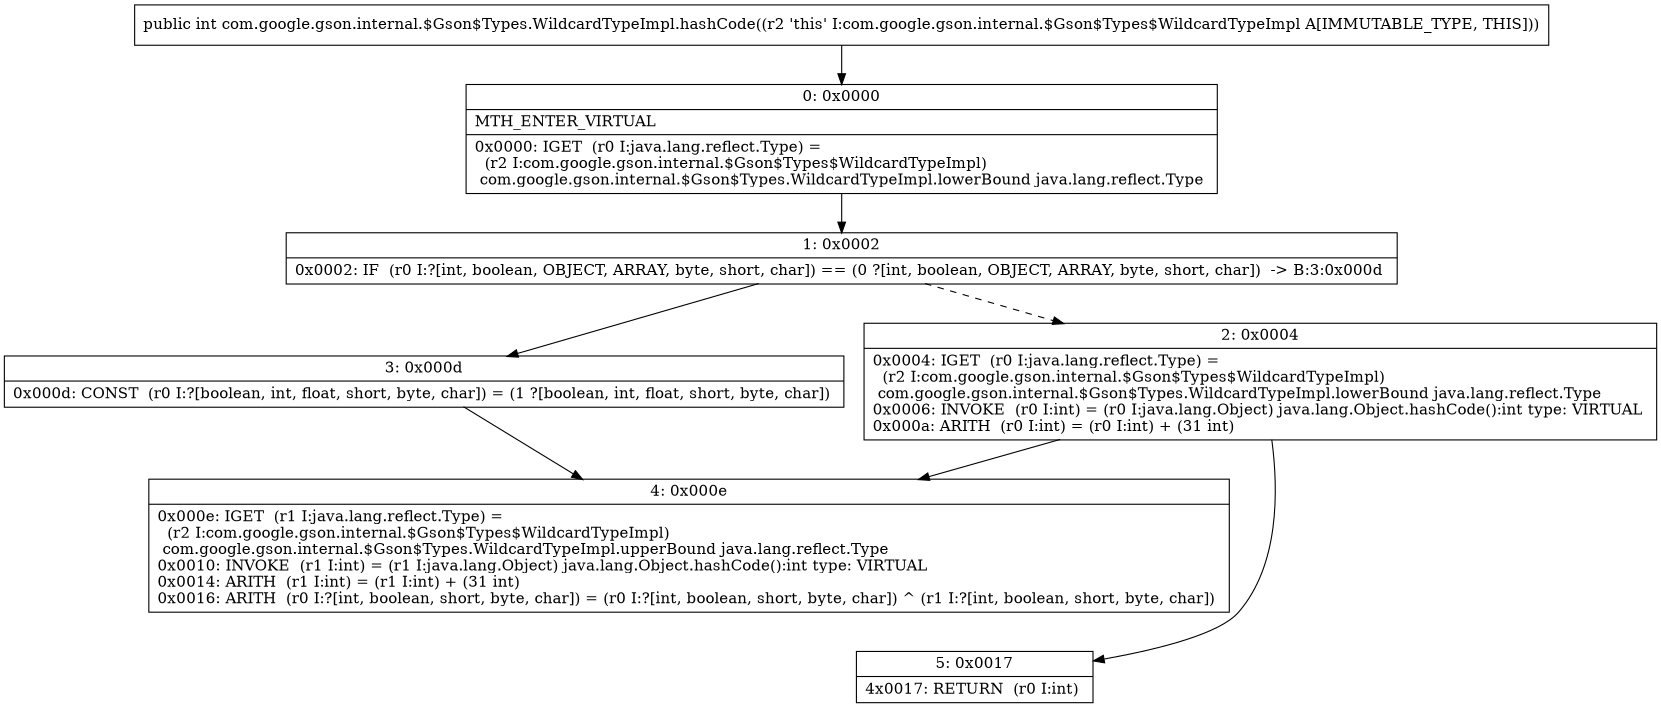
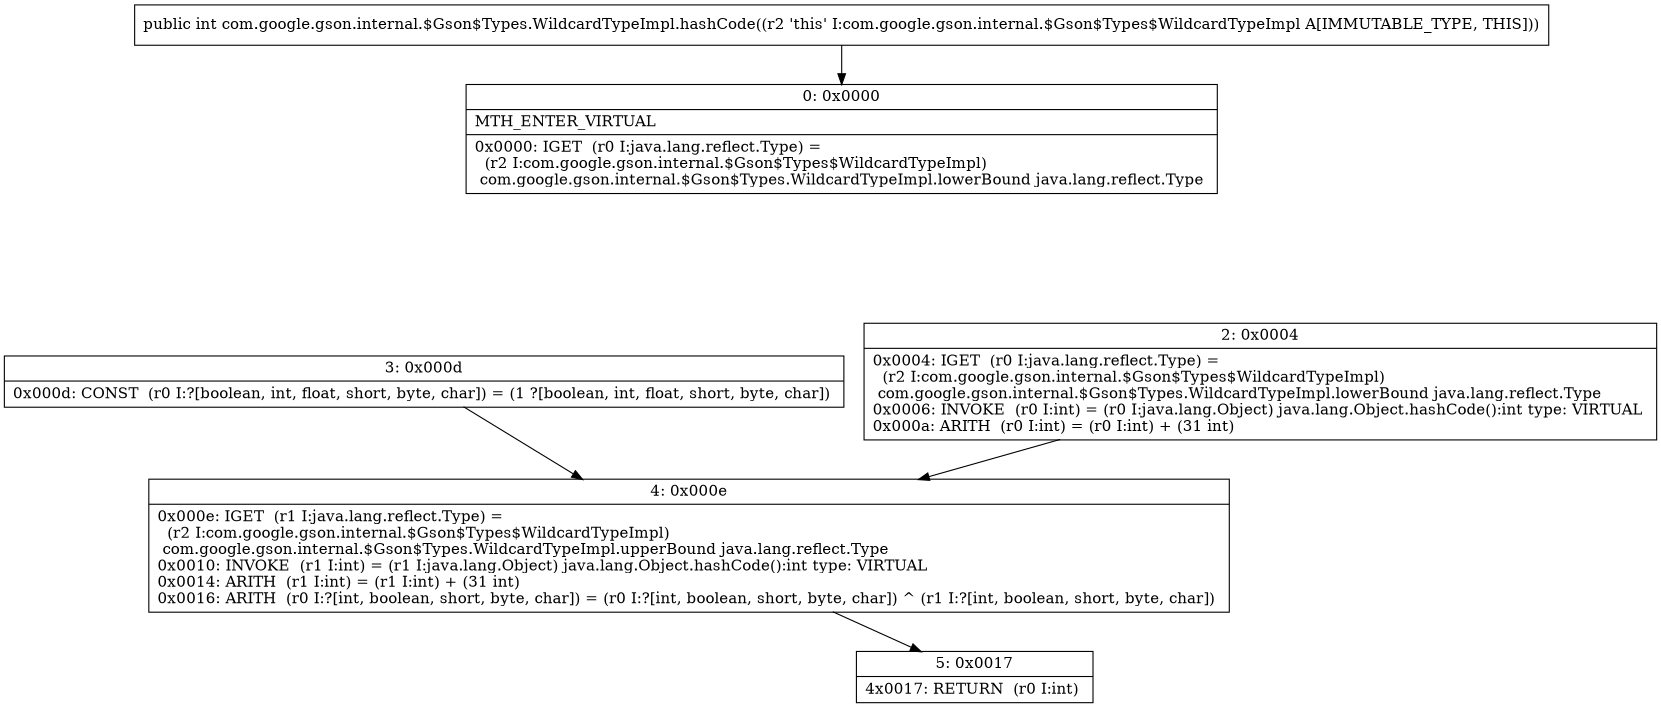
node "1: 0x0002": removed
edge "2: 0x0004" -> "5: 0x0017": now "4: 0x000e" -> "5: 0x0017"
